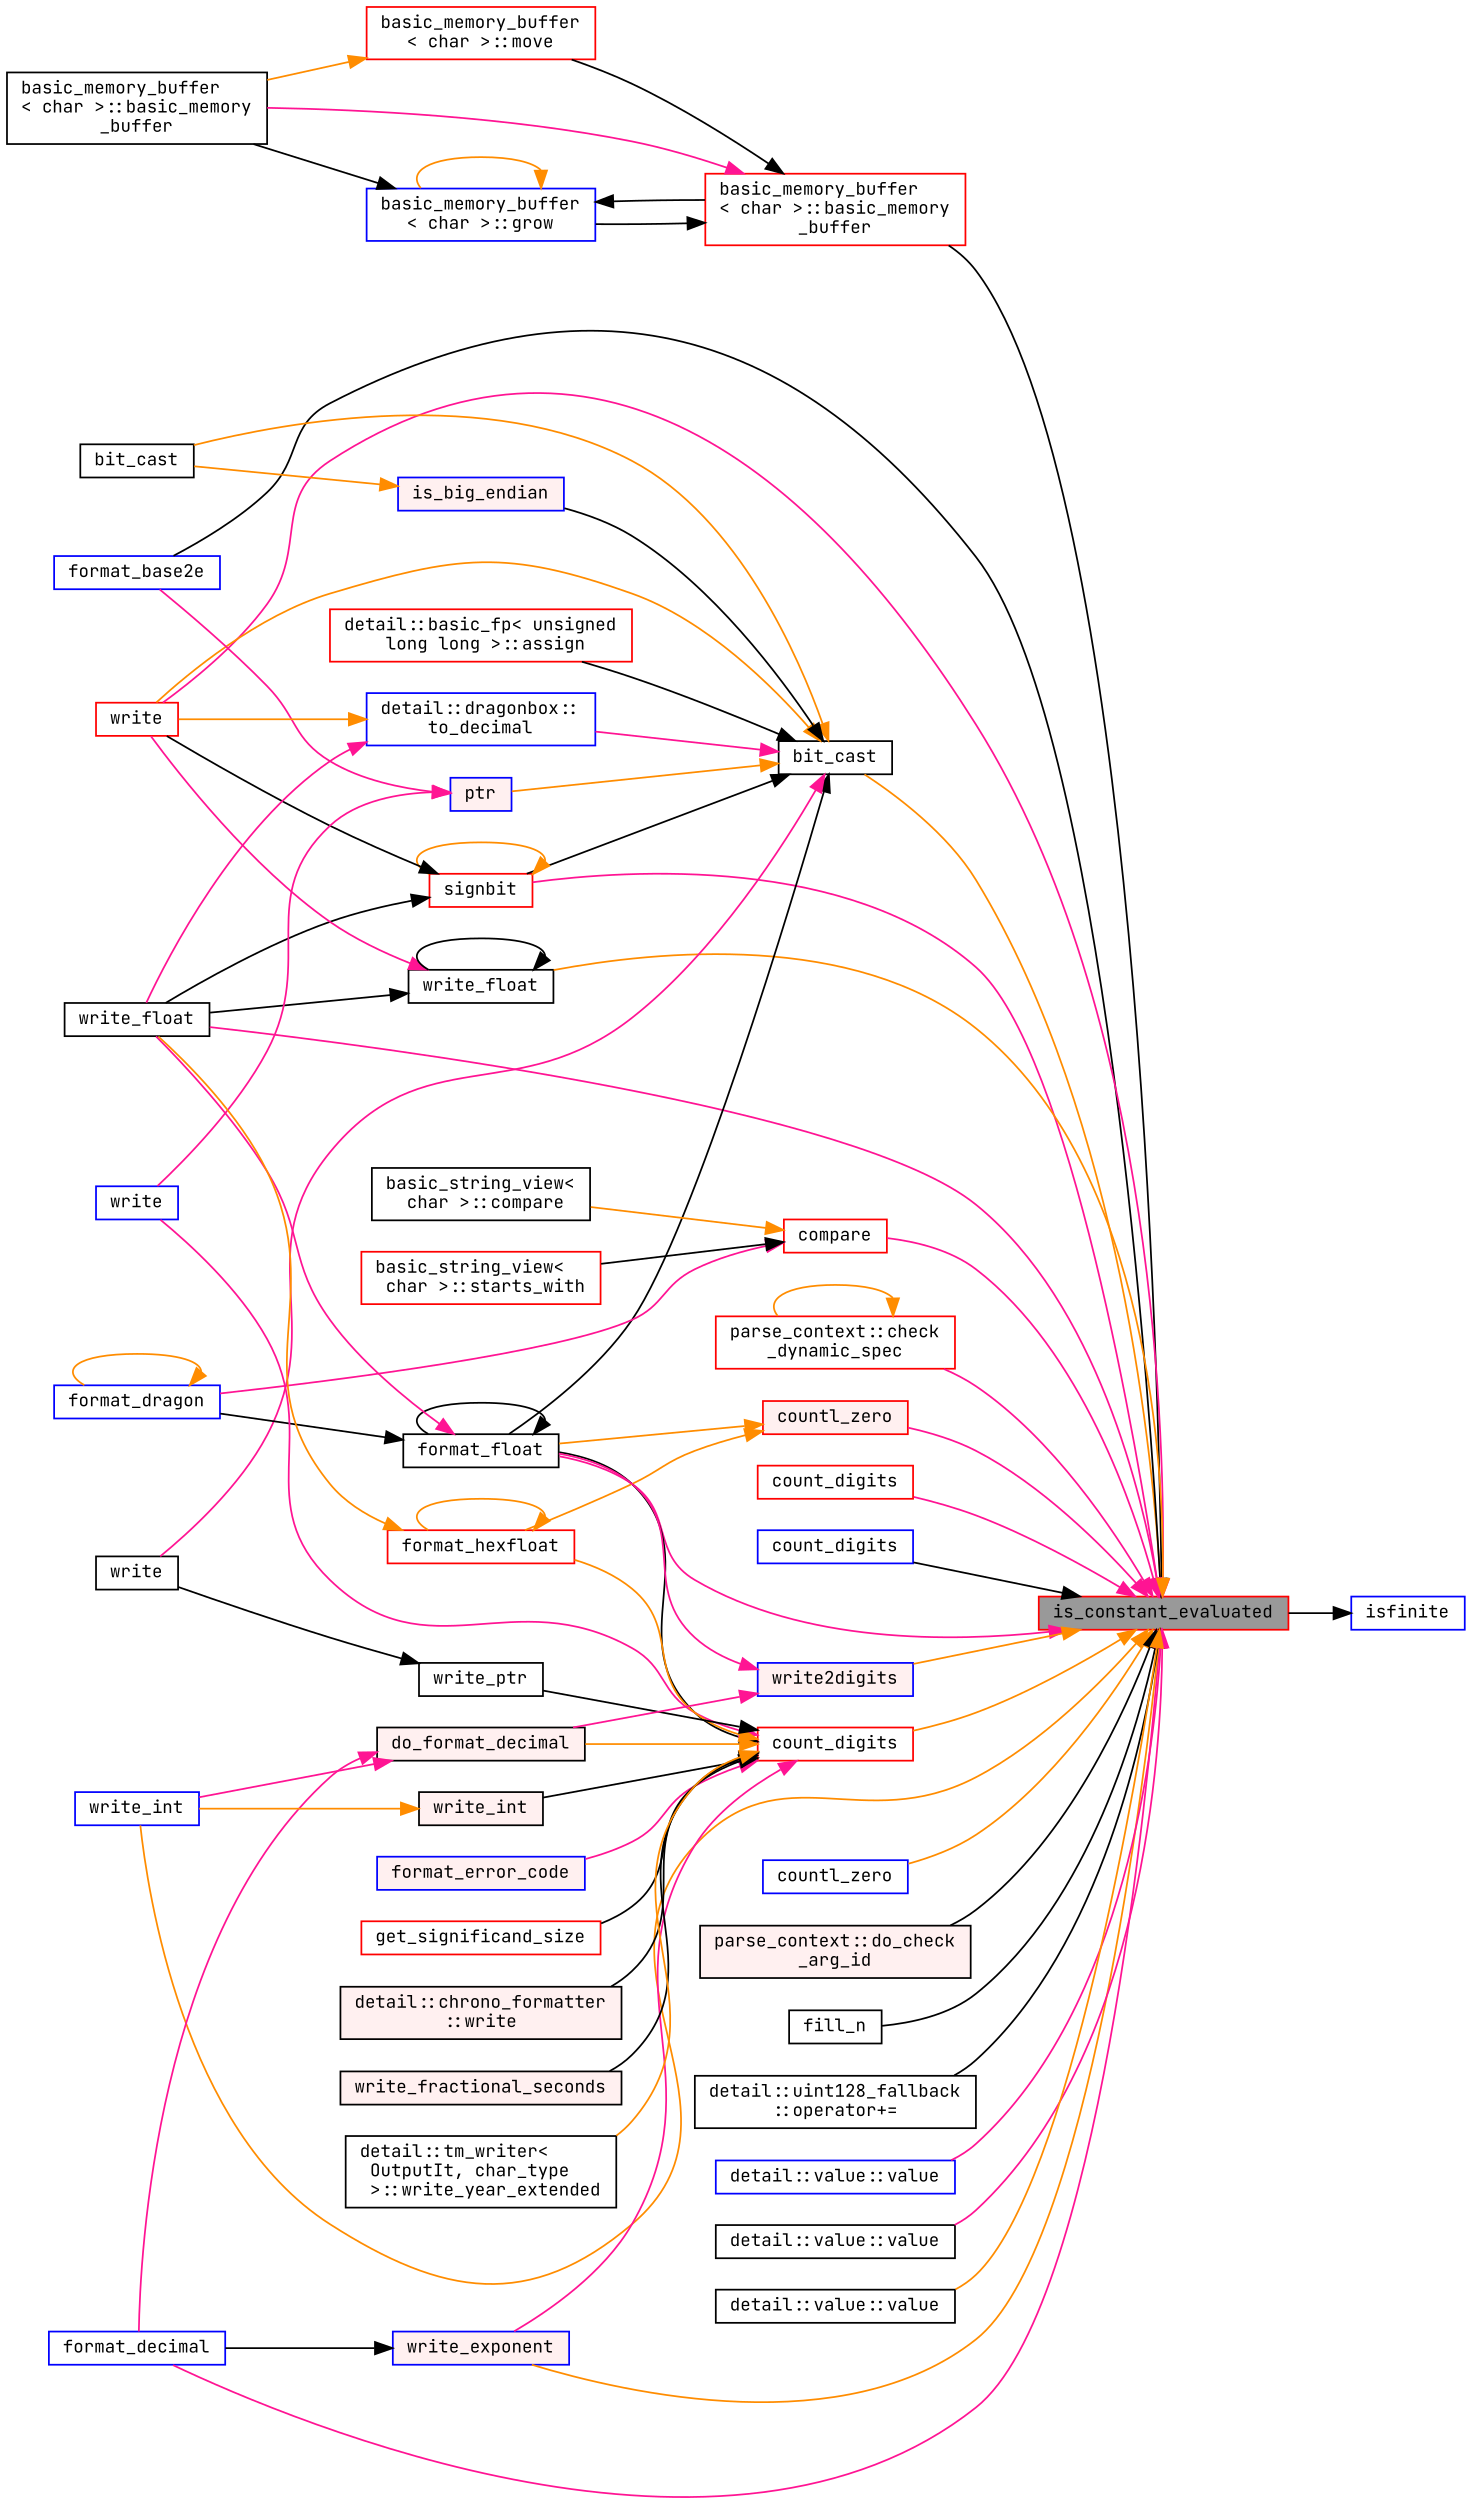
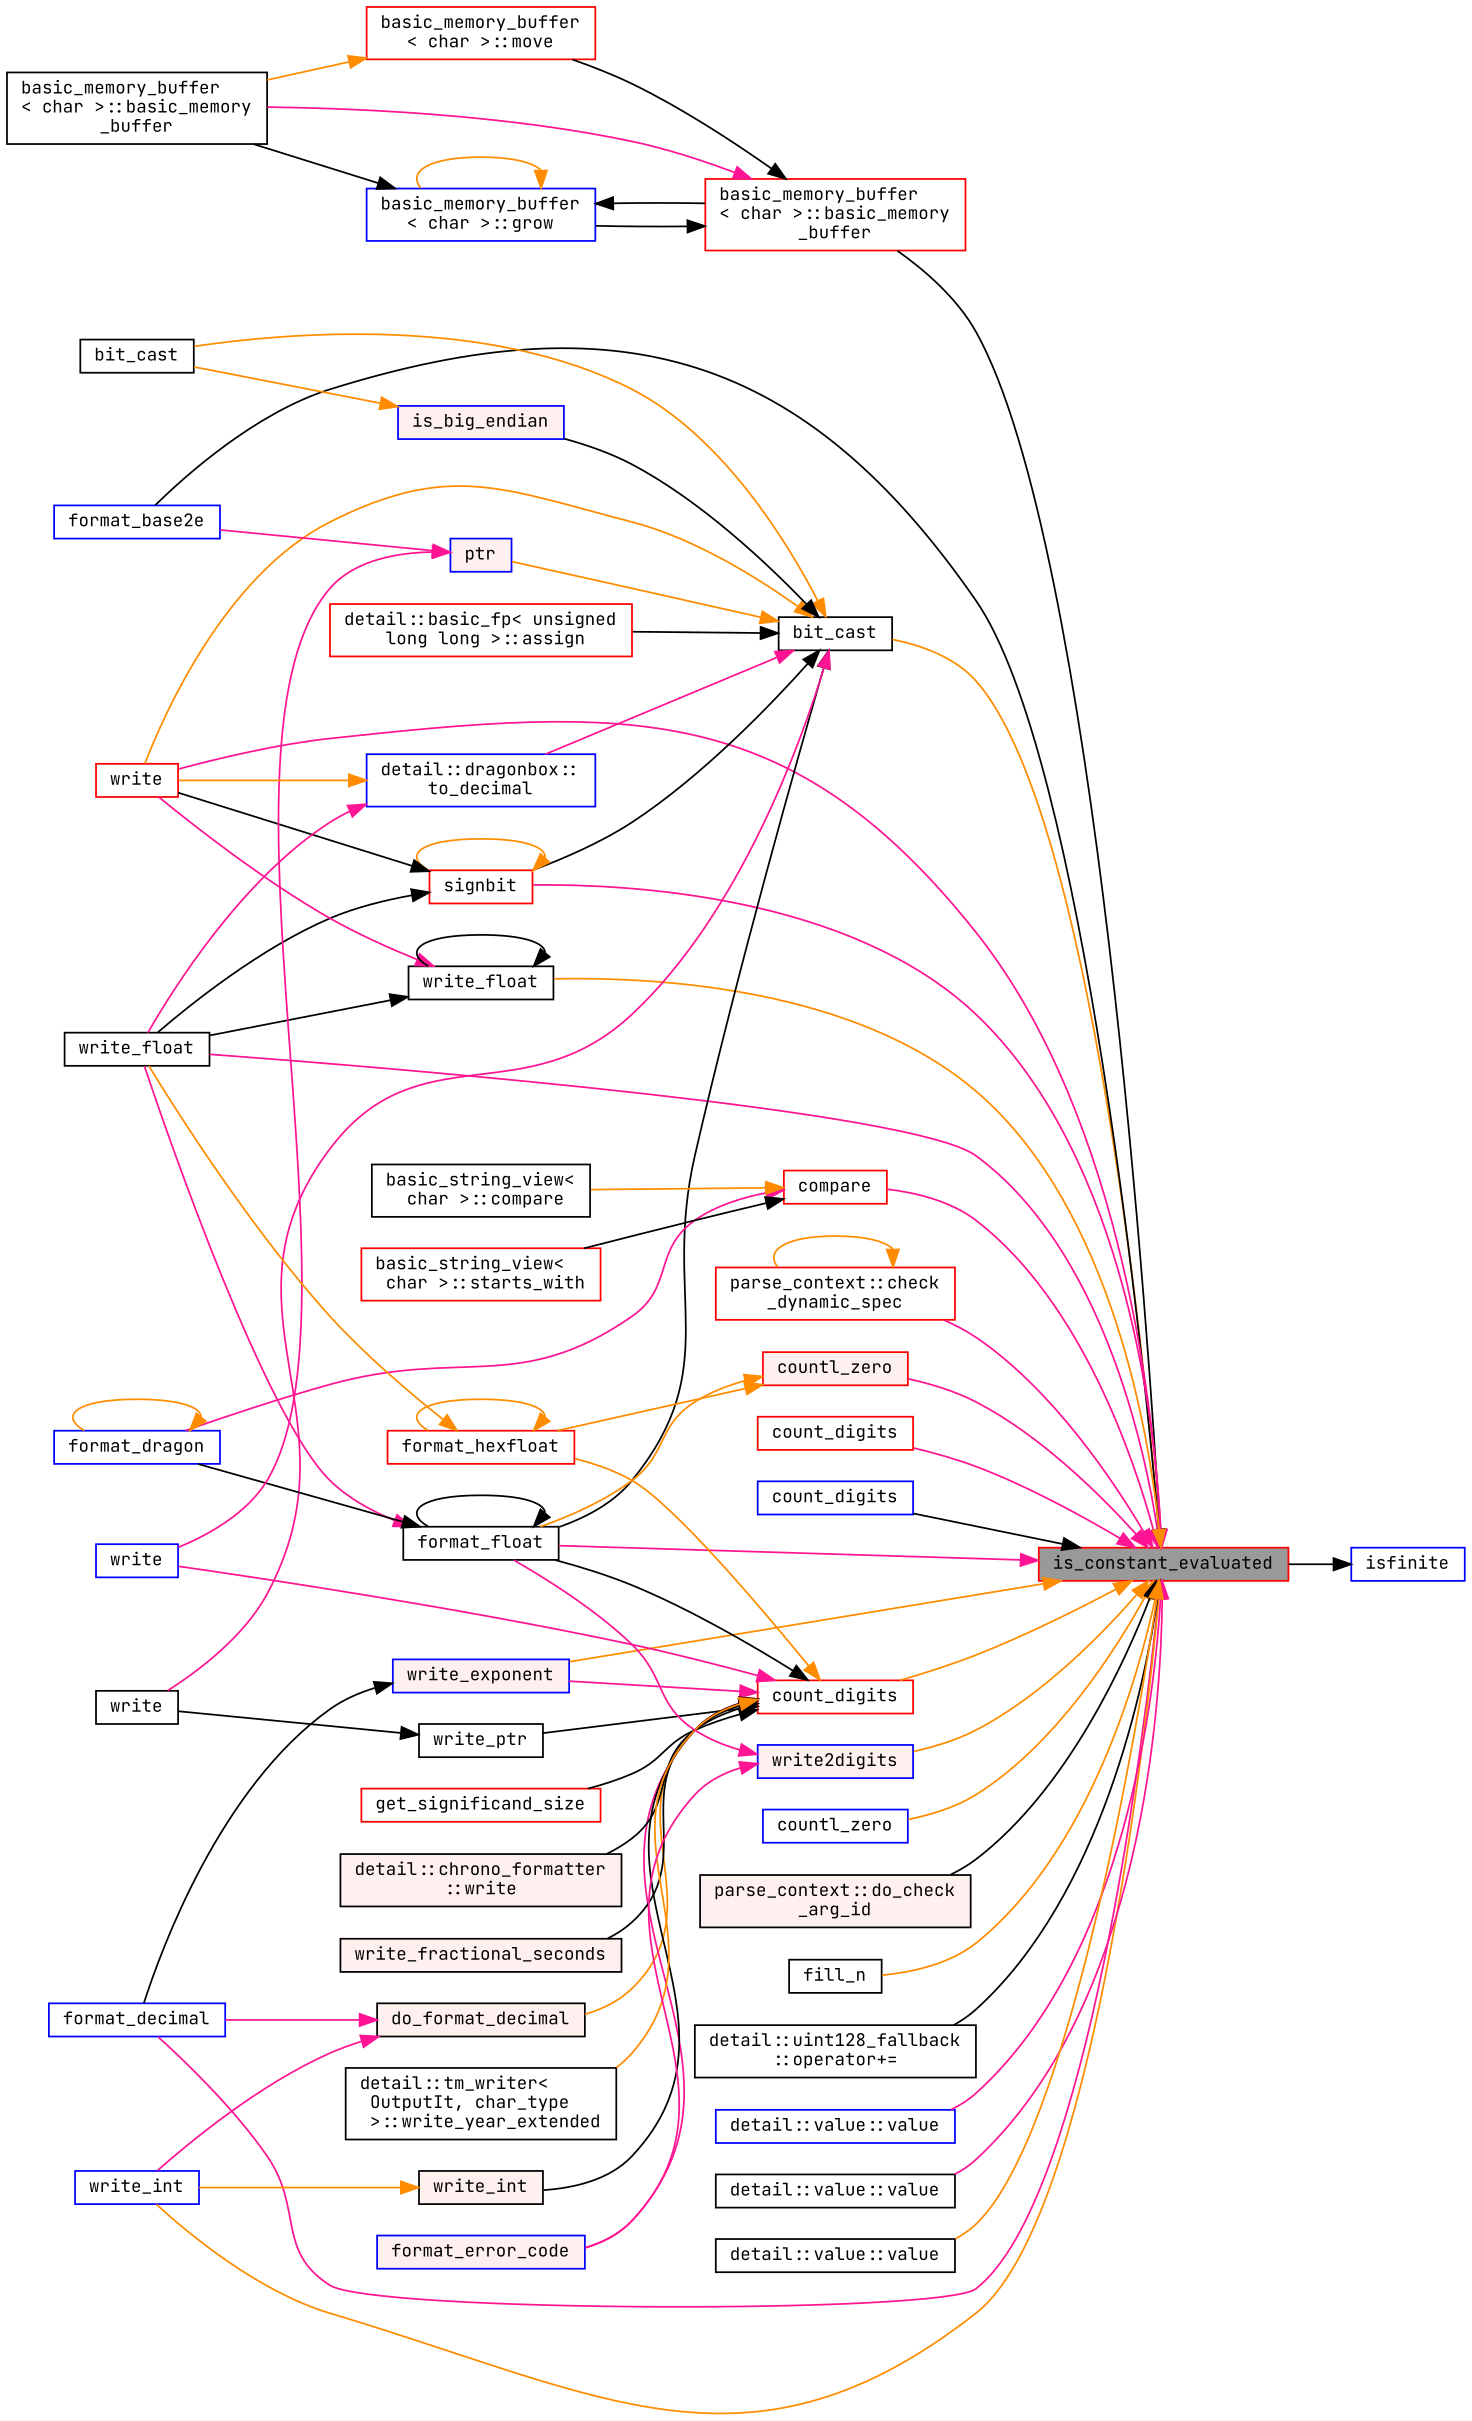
edge "do_format_decimal" -> "write2digits": now "format_error_code" -> "write2digits"
edge "fill_n" -> "is_constant_evaluated": color black -> darkorange
